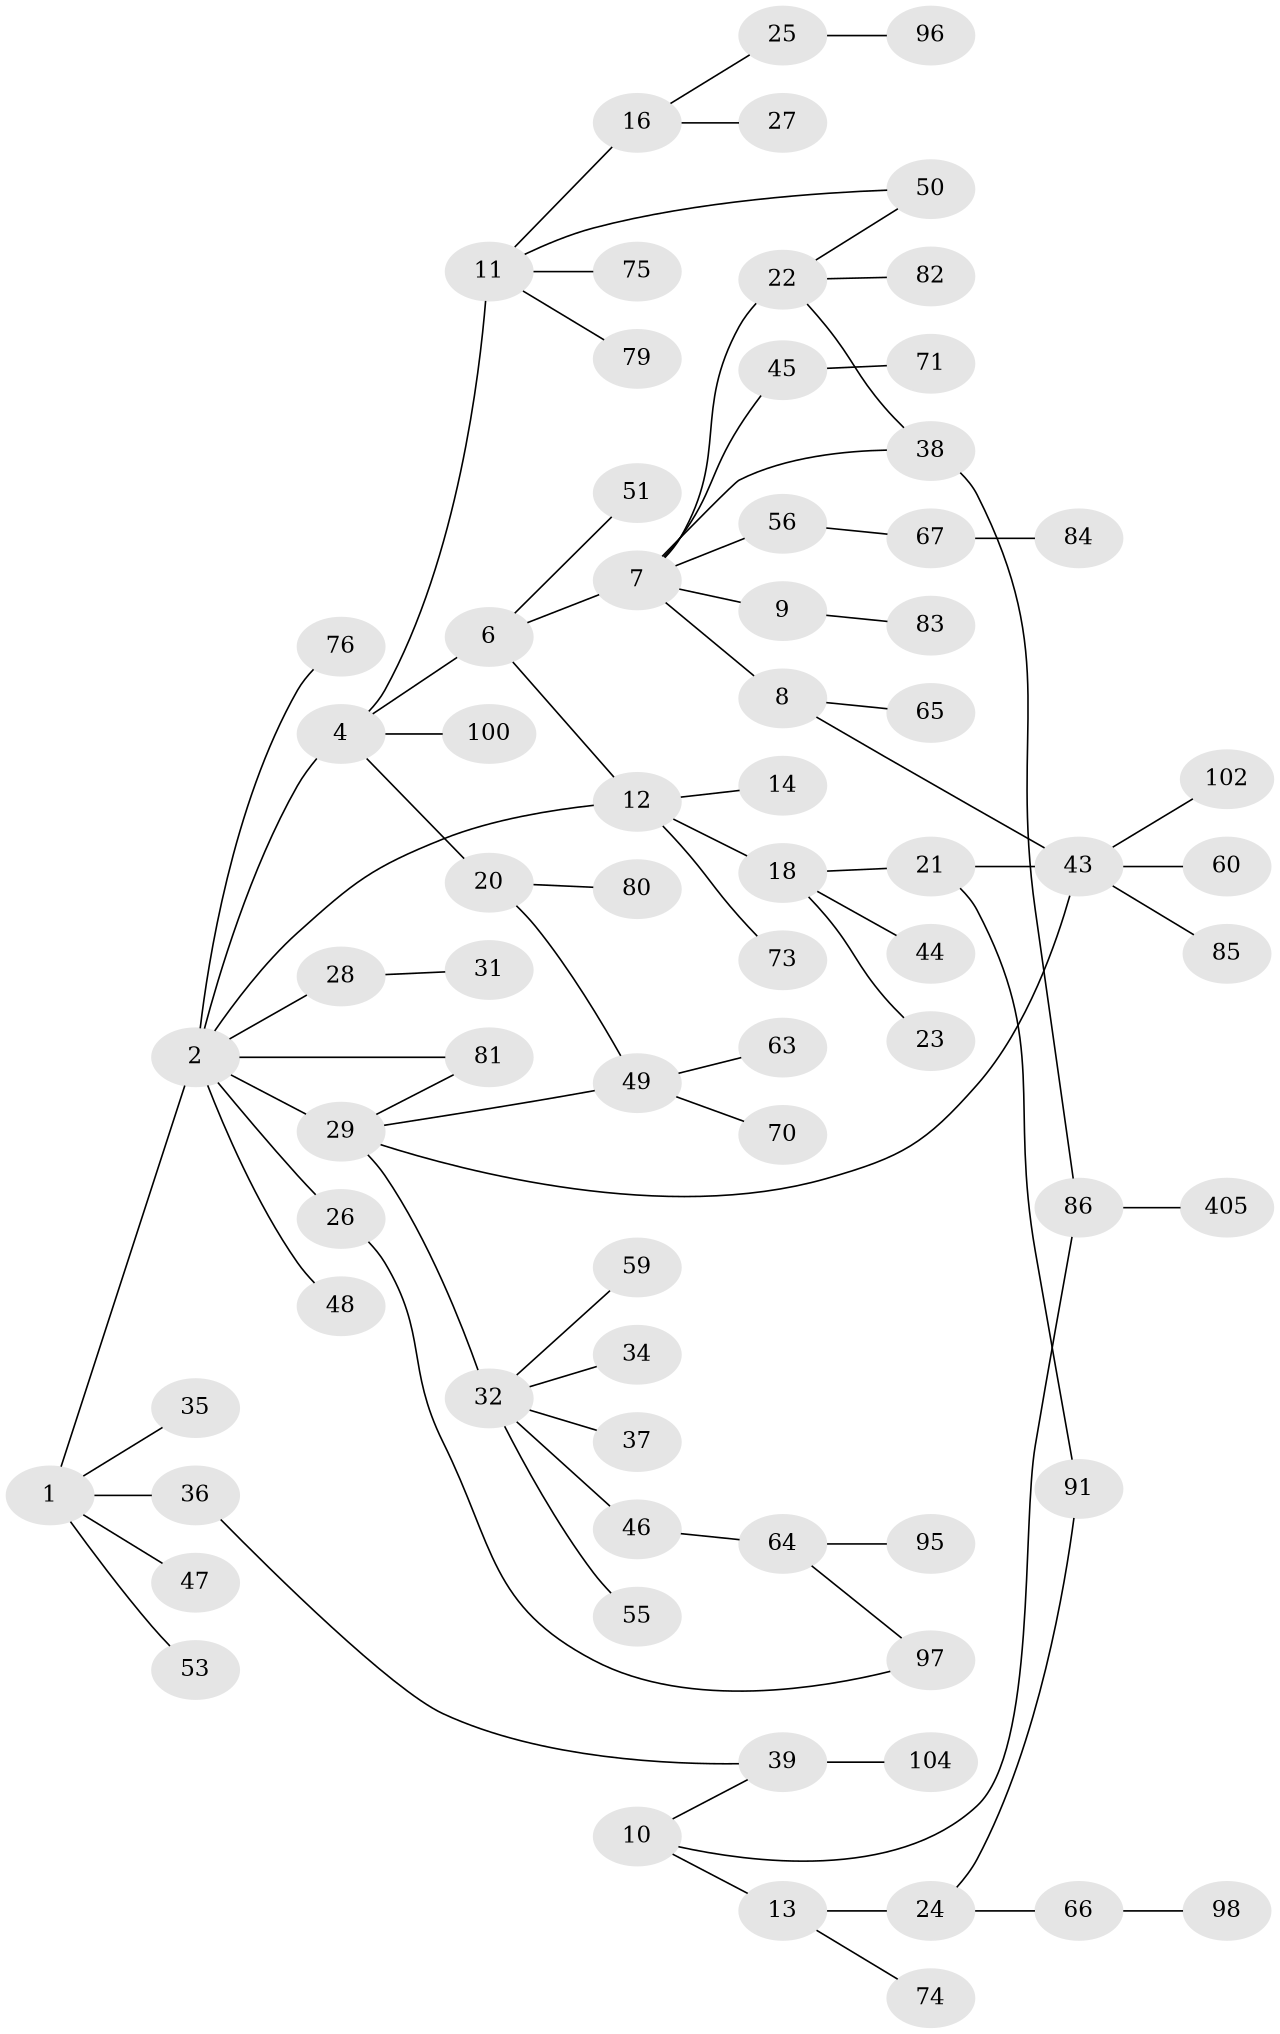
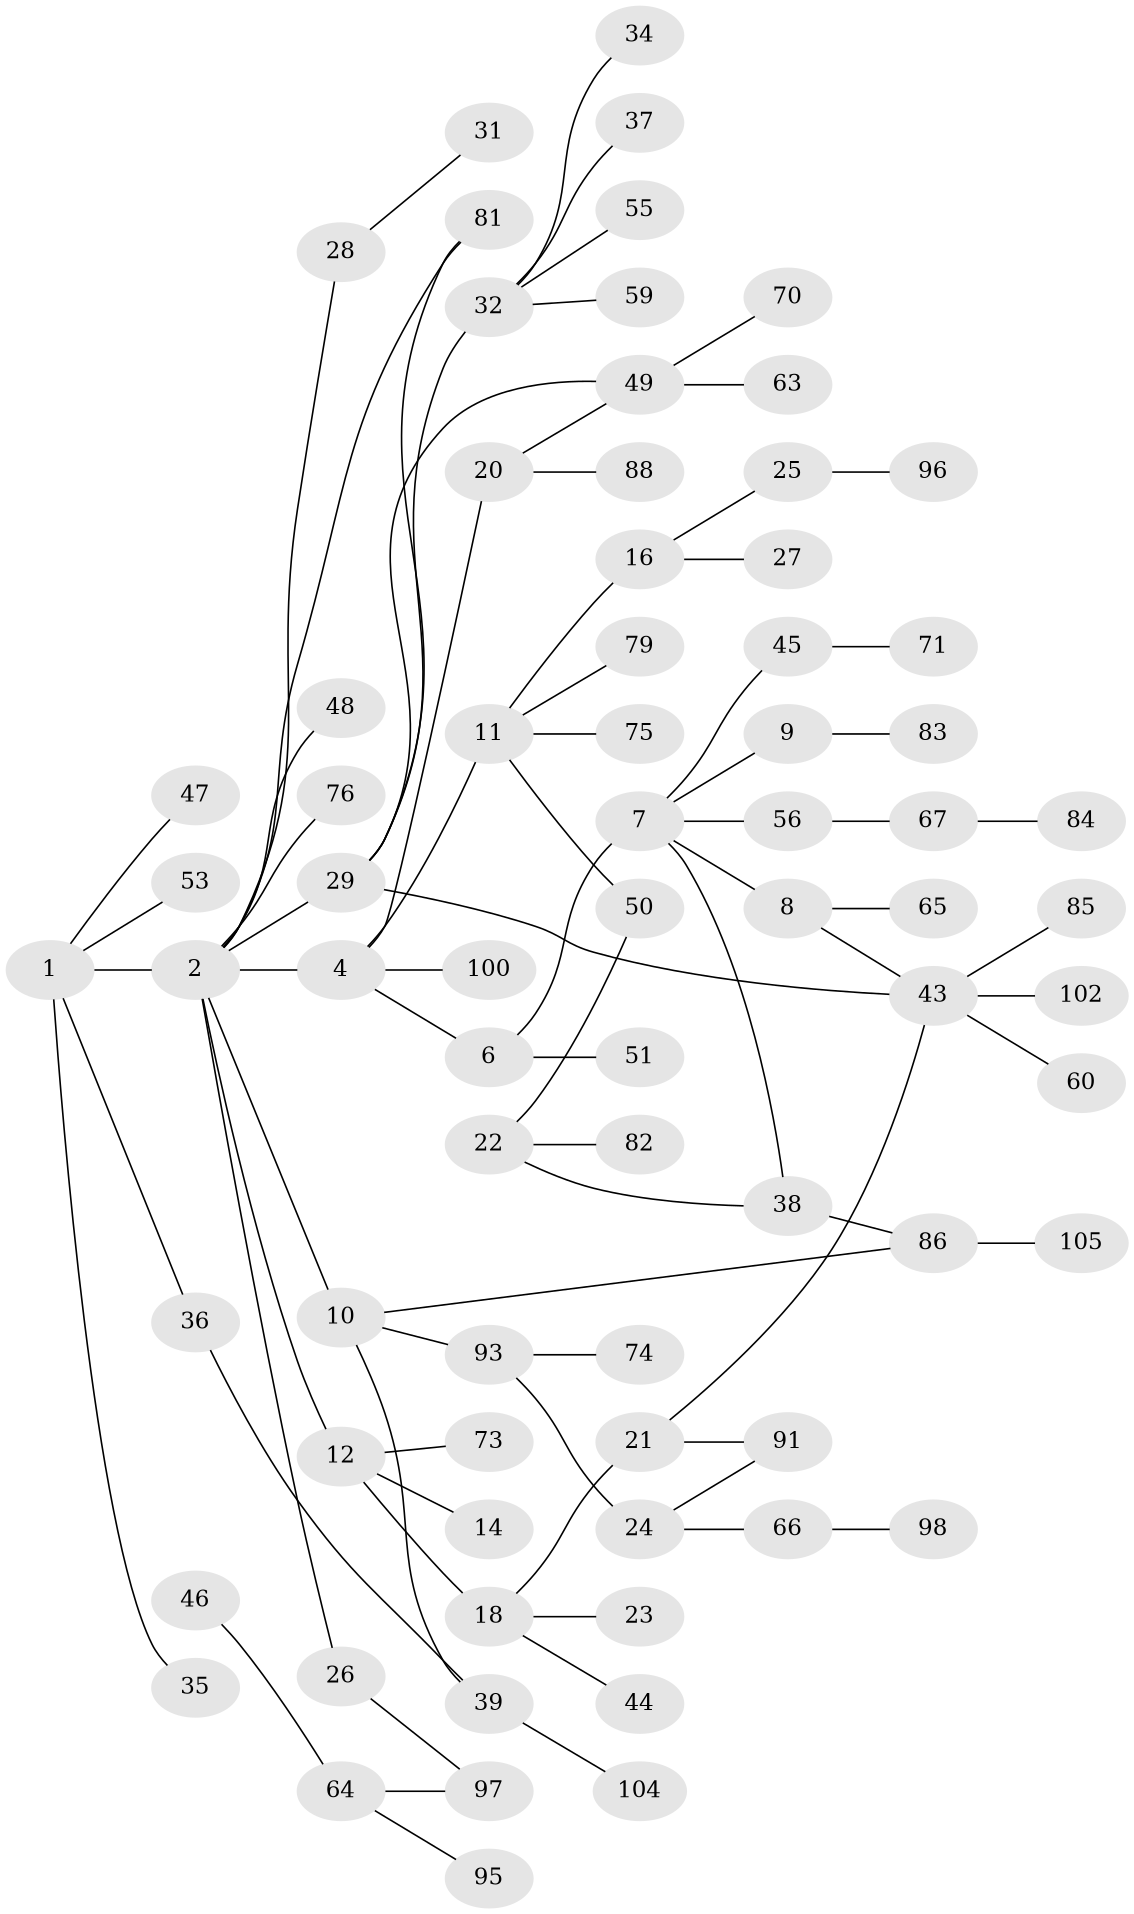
edge "22" -- "7": removed
edge "6" -- "12": removed
node "80": label "80" -> "88"
edge "2" -- "10": added
node "405": label "405" -> "105"
edge "32" -- "46": removed
node "13": label "13" -> "93"
